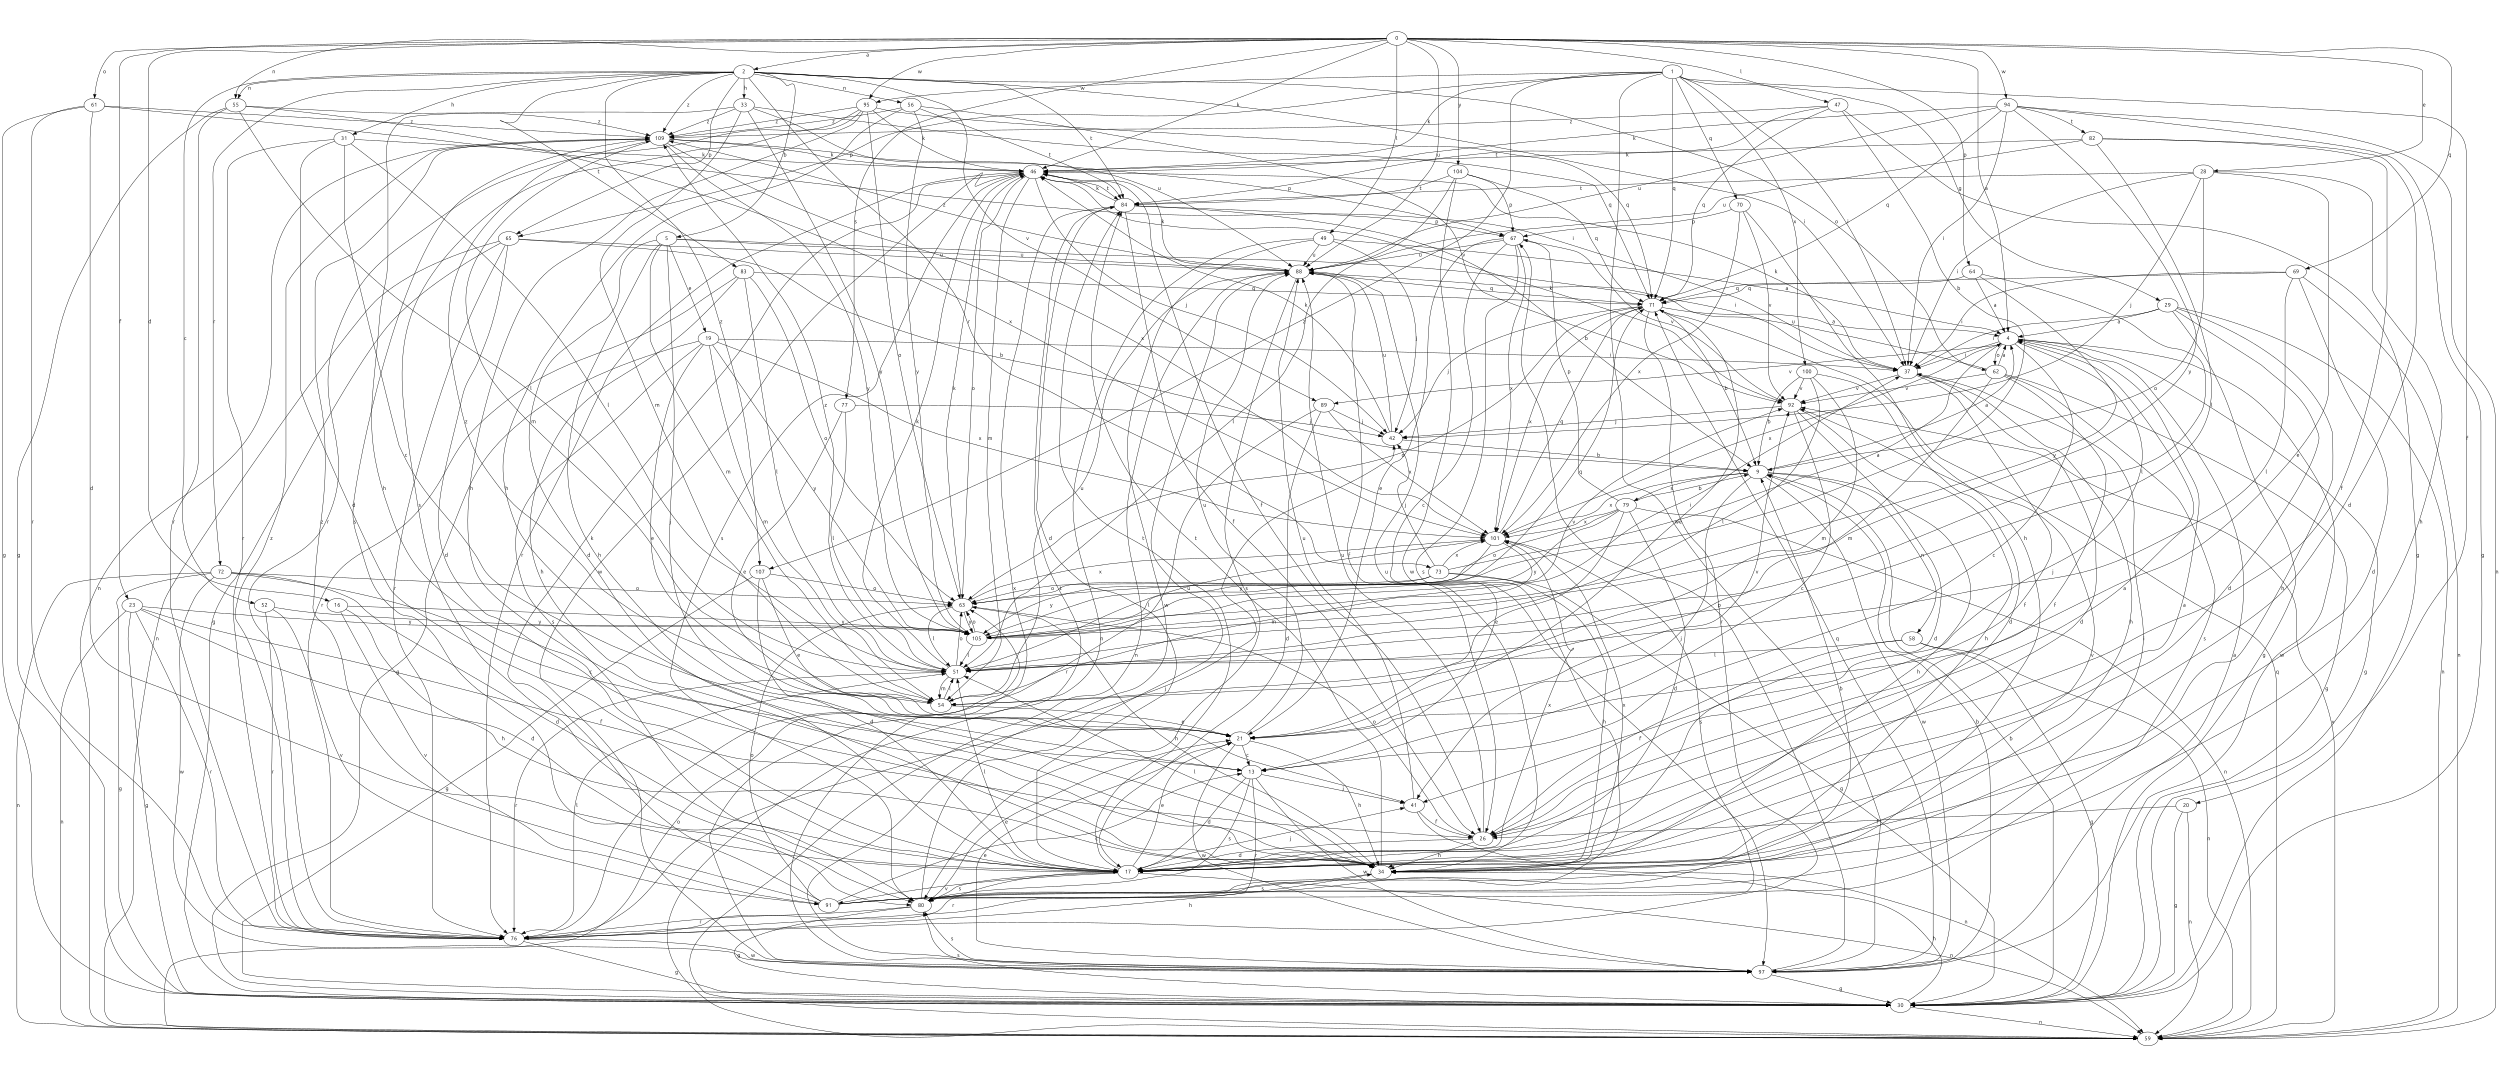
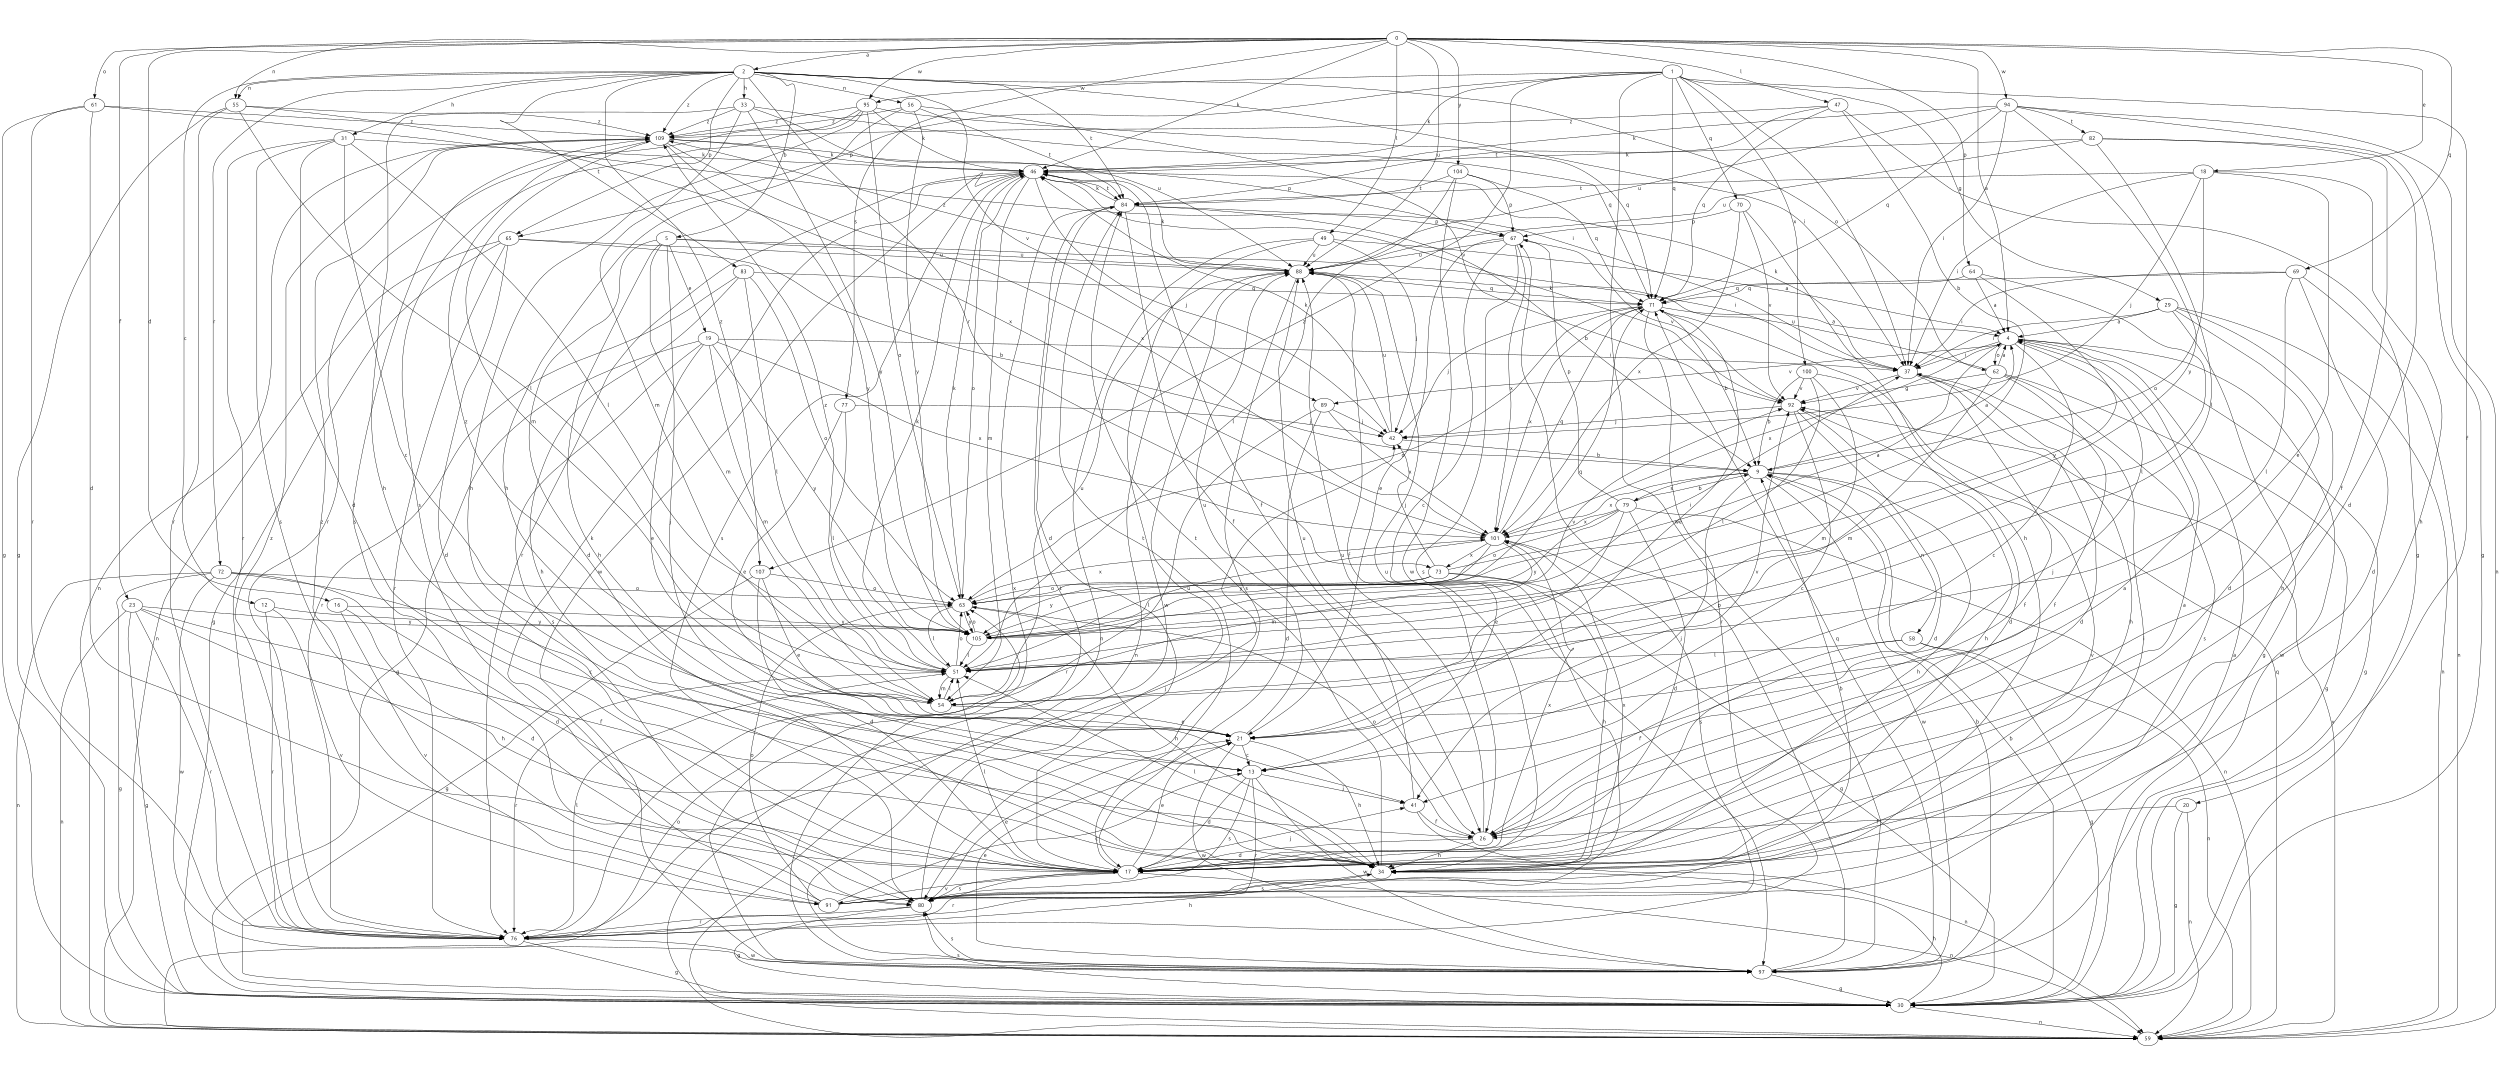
node "28": label "28" -> "18"
edge "62" -> "92": label "v" -> "g"
edge "73" -> "101": reversed
node "52": label "52" -> "12"
edge "31" -> "80": added, label "s"
